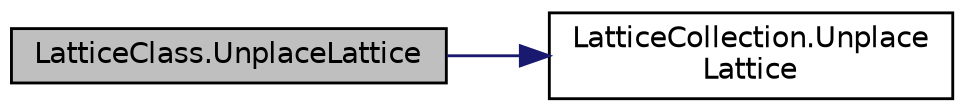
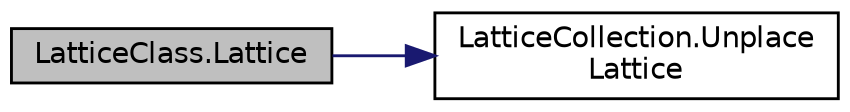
node "LatticeClass.UnplaceLattice": label "LatticeClass.UnplaceLattice" -> "LatticeClass.Lattice"
